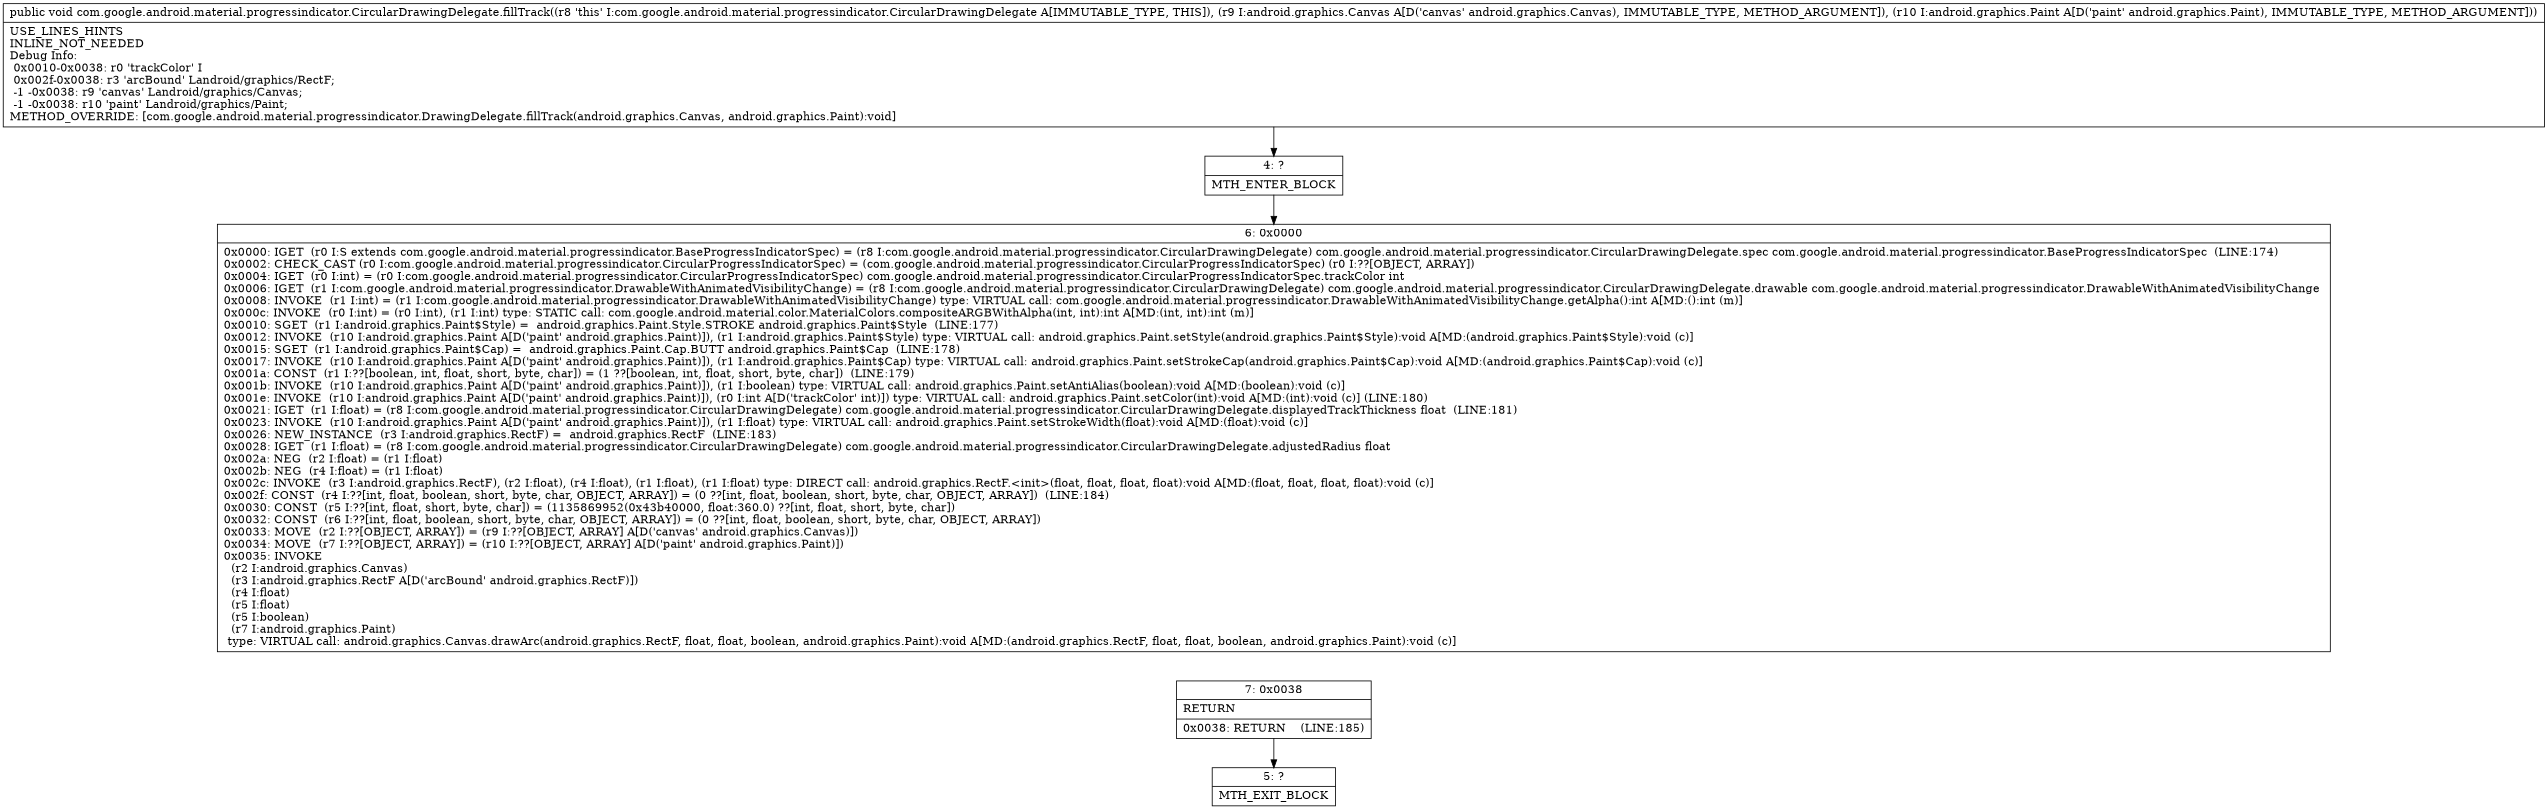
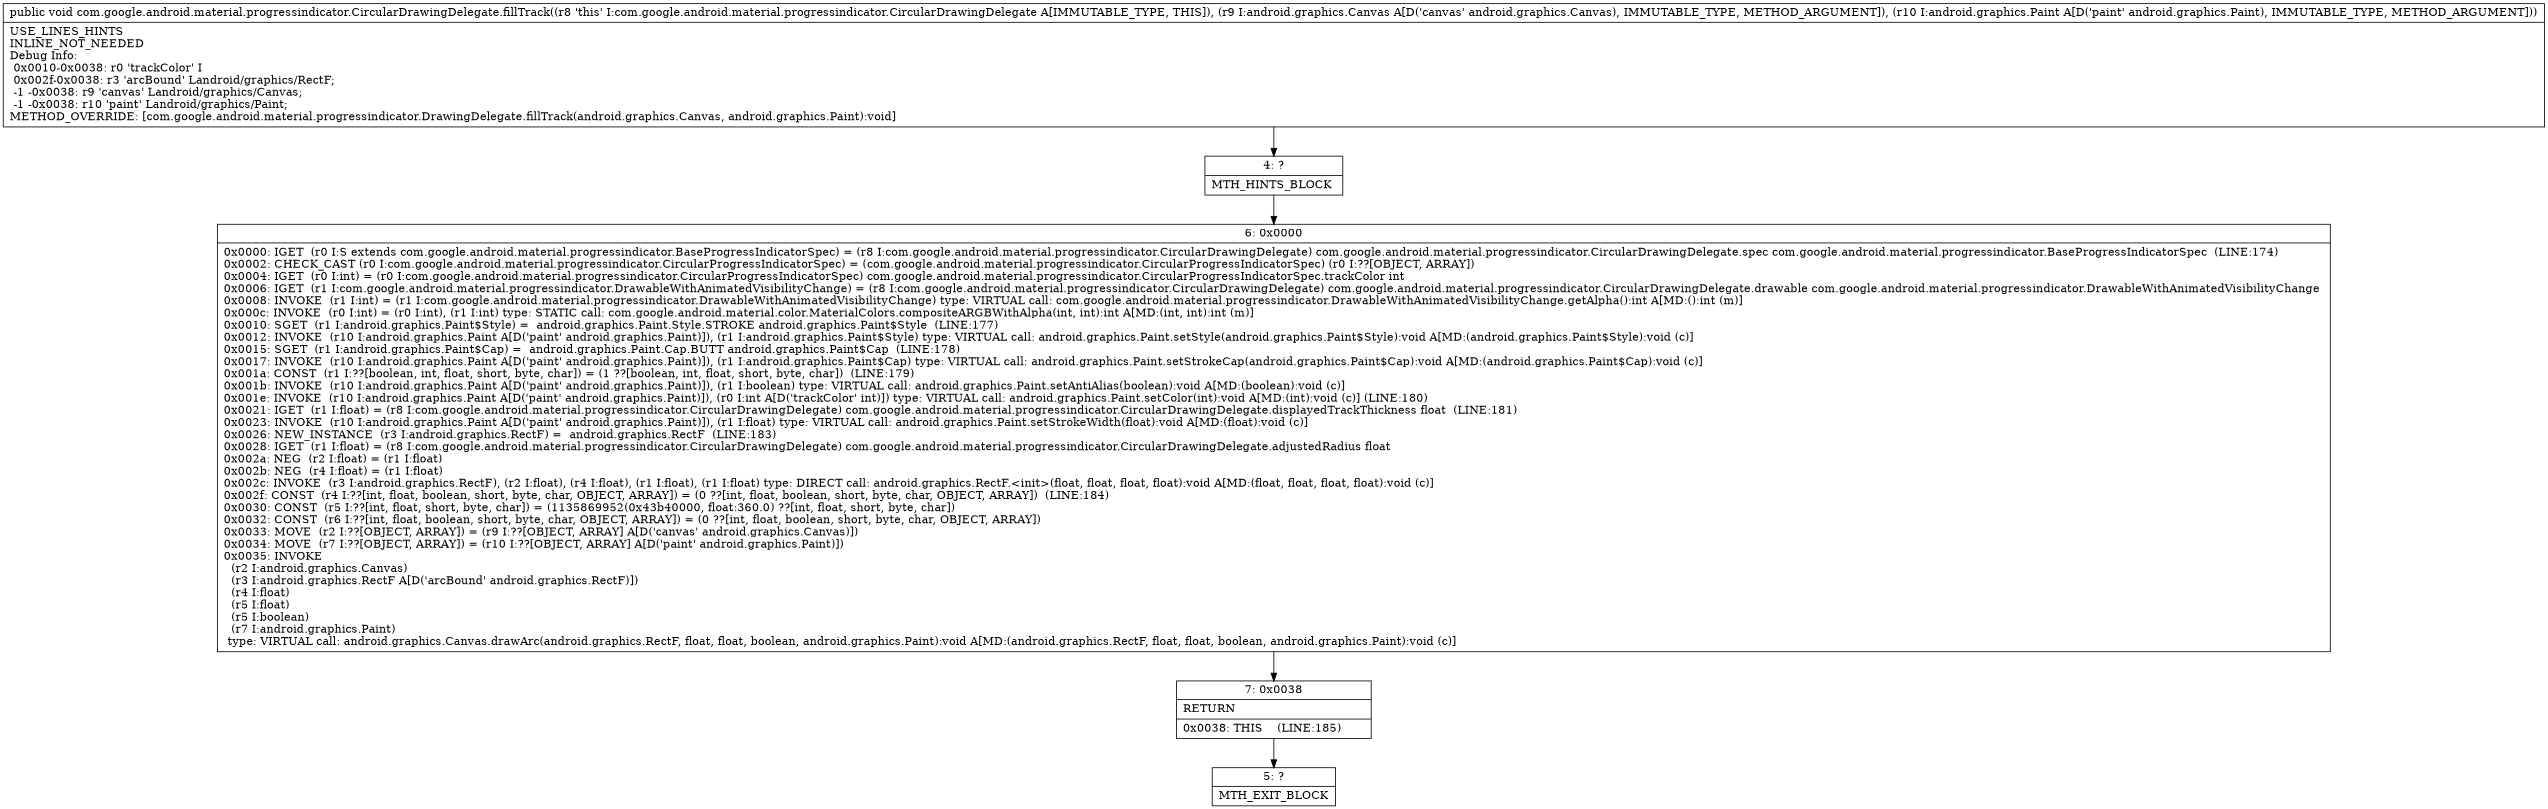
node "4: ?": text "MTH_ENTER_BLOCK" -> "MTH_HINTS_BLOCK"
edge "6: 0x0000" -> "7: 0x0038": added
node "7: 0x0038": text "0x0038: RETURN    (LINE:185)" -> "0x0038: THIS    (LINE:185)"
